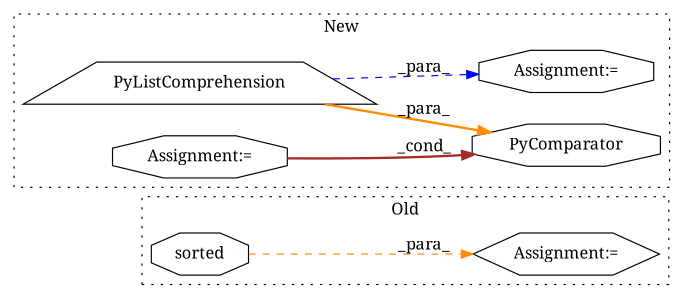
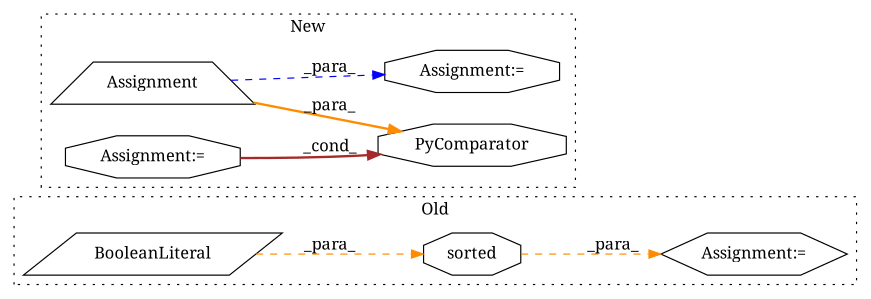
node "PyListComprehension": label "PyListComprehension" -> "Assignment"
node "BooleanLiteral": added
